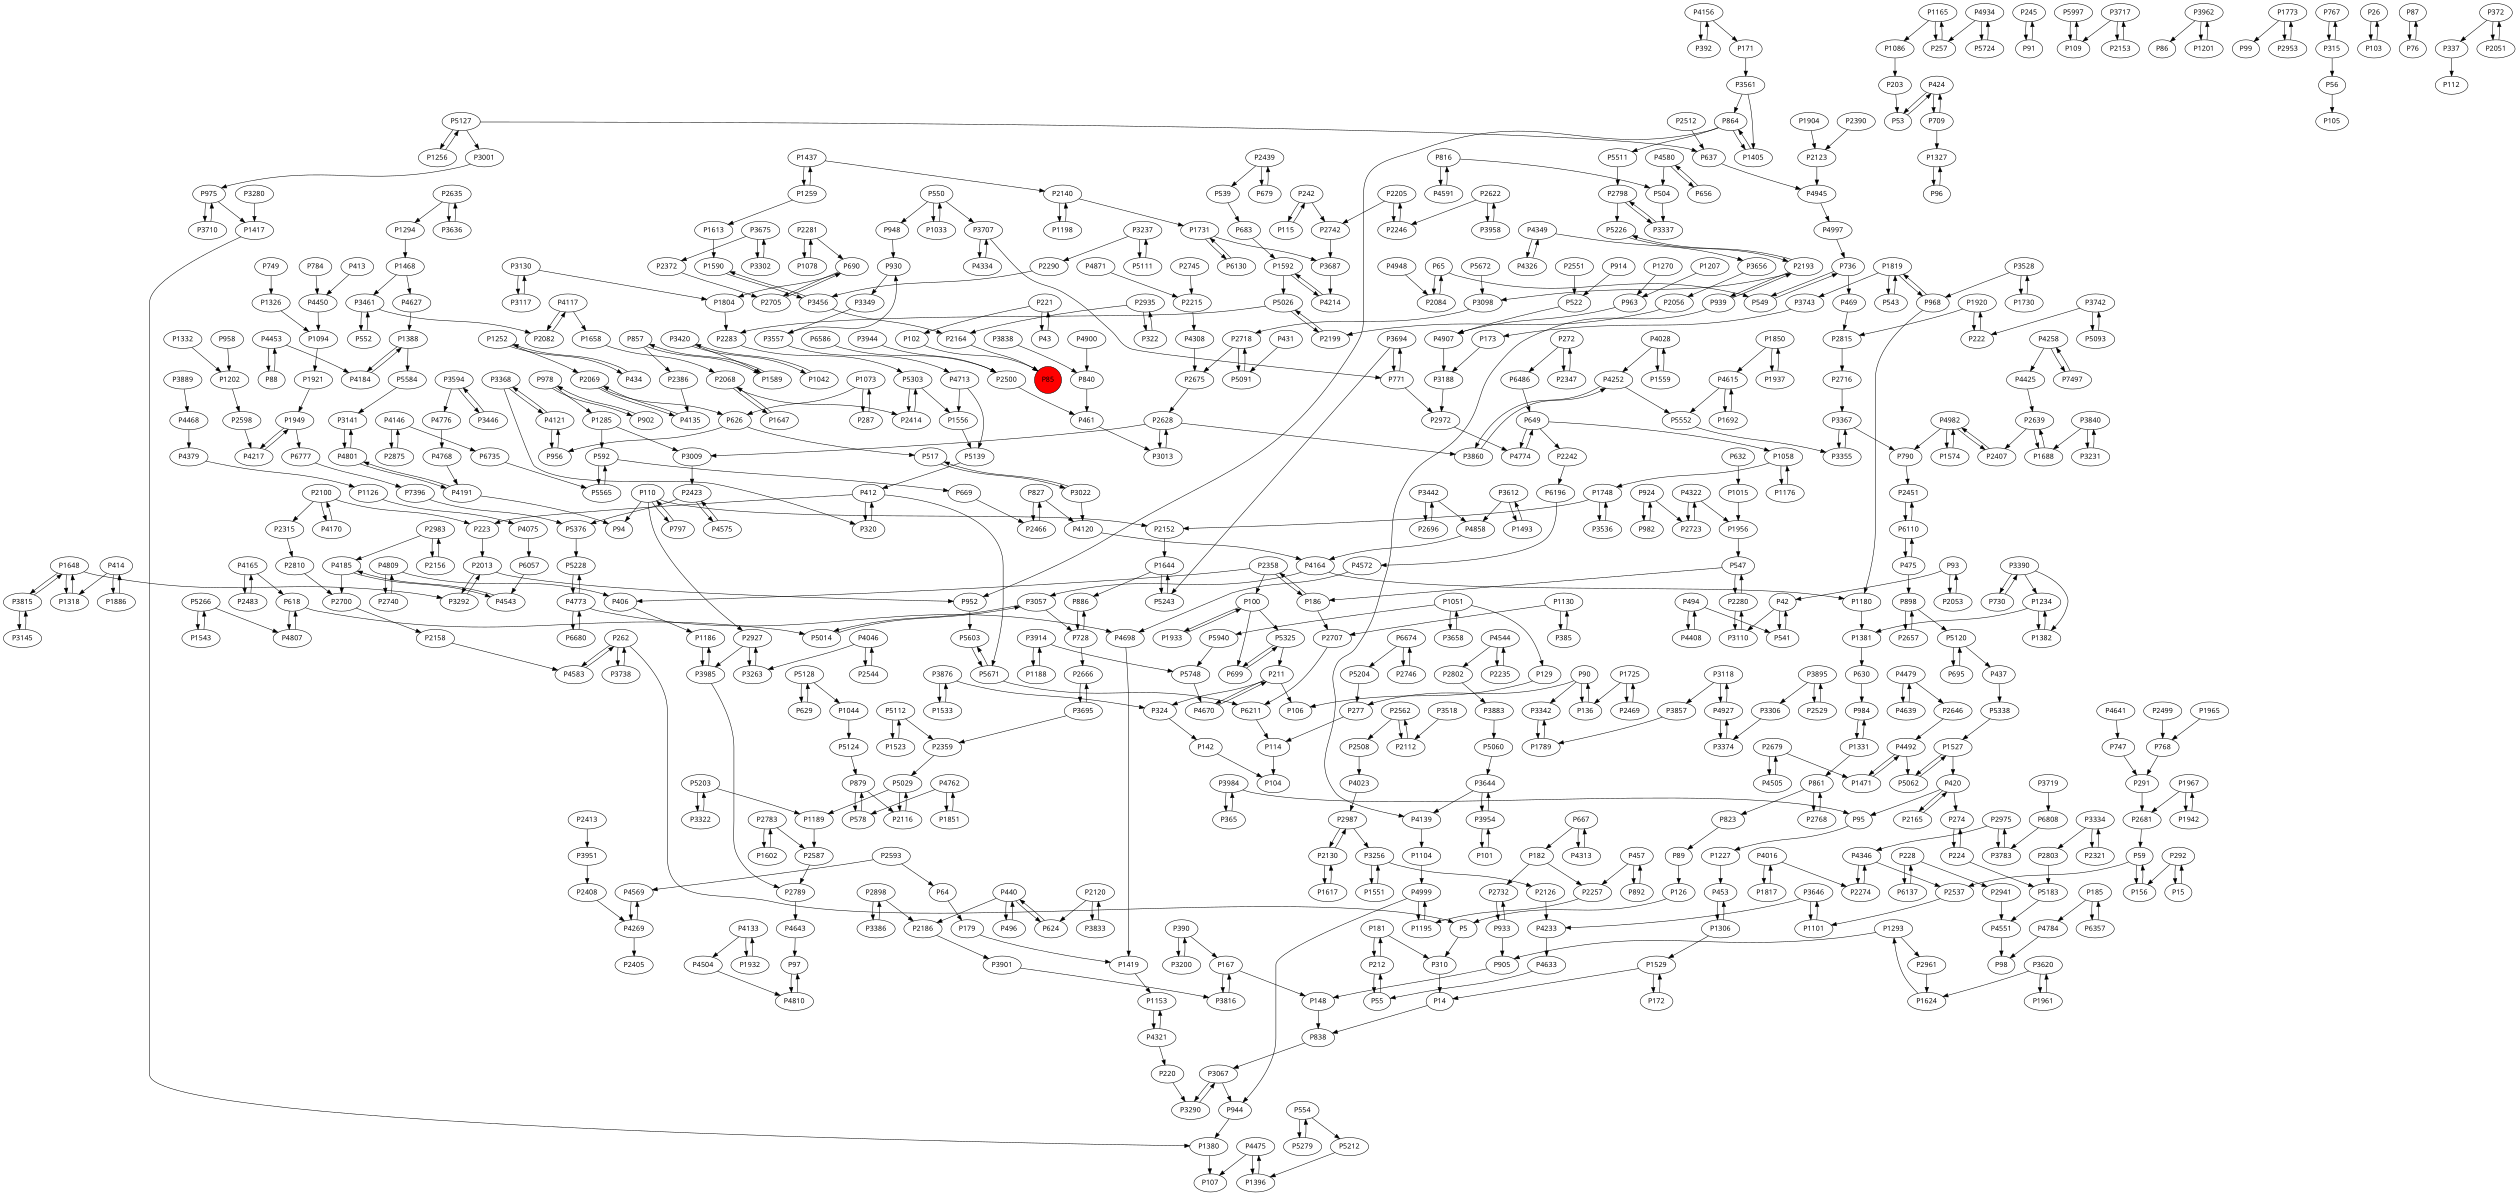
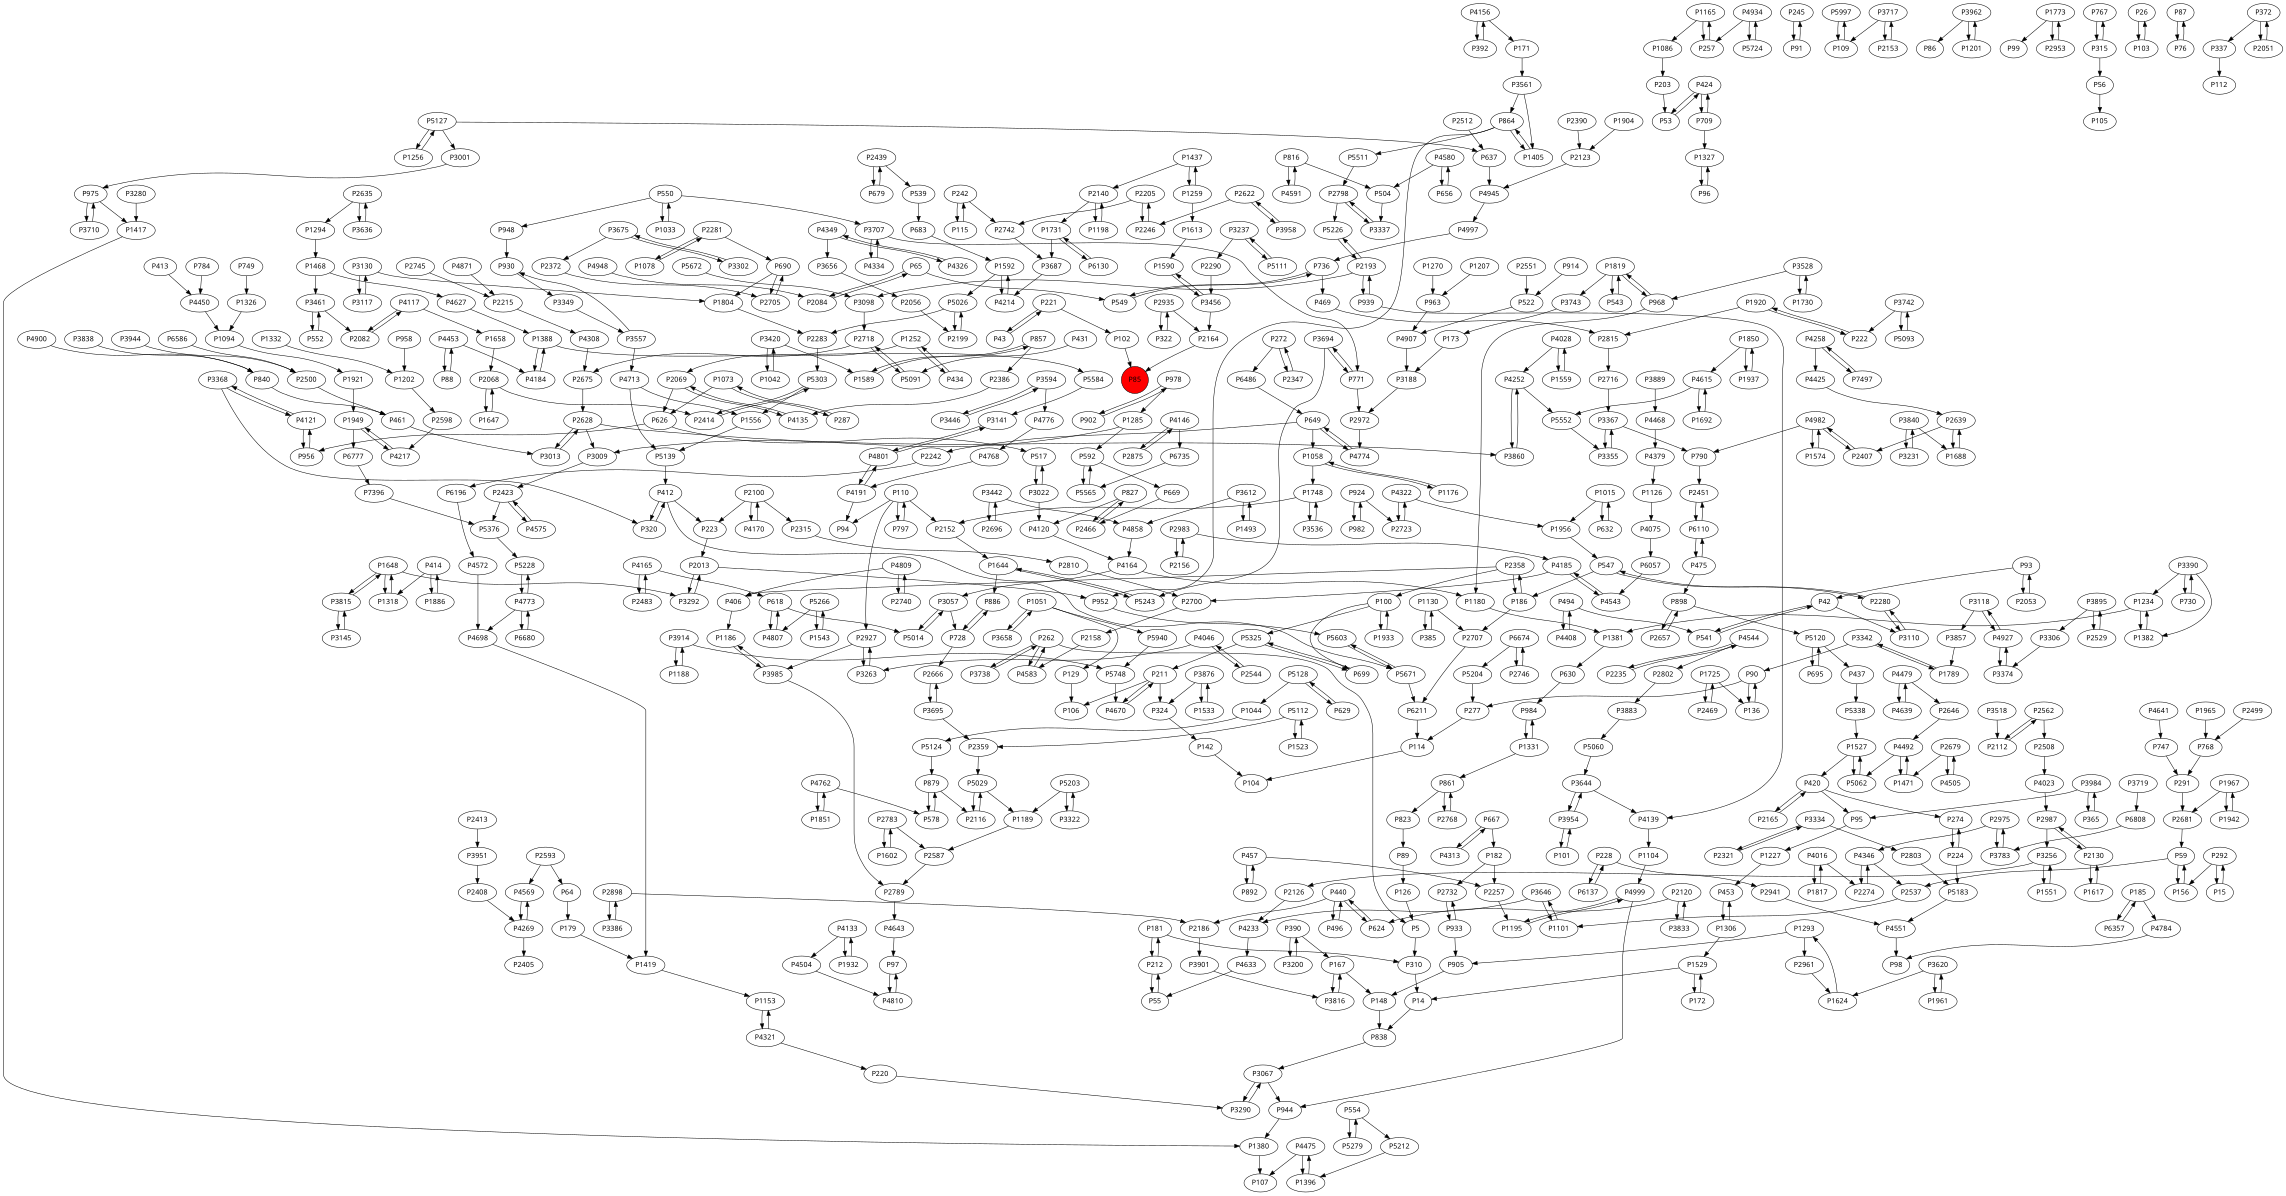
edge "P1015" -> "P632": added
edge "P90" -> "P3342": reversed
